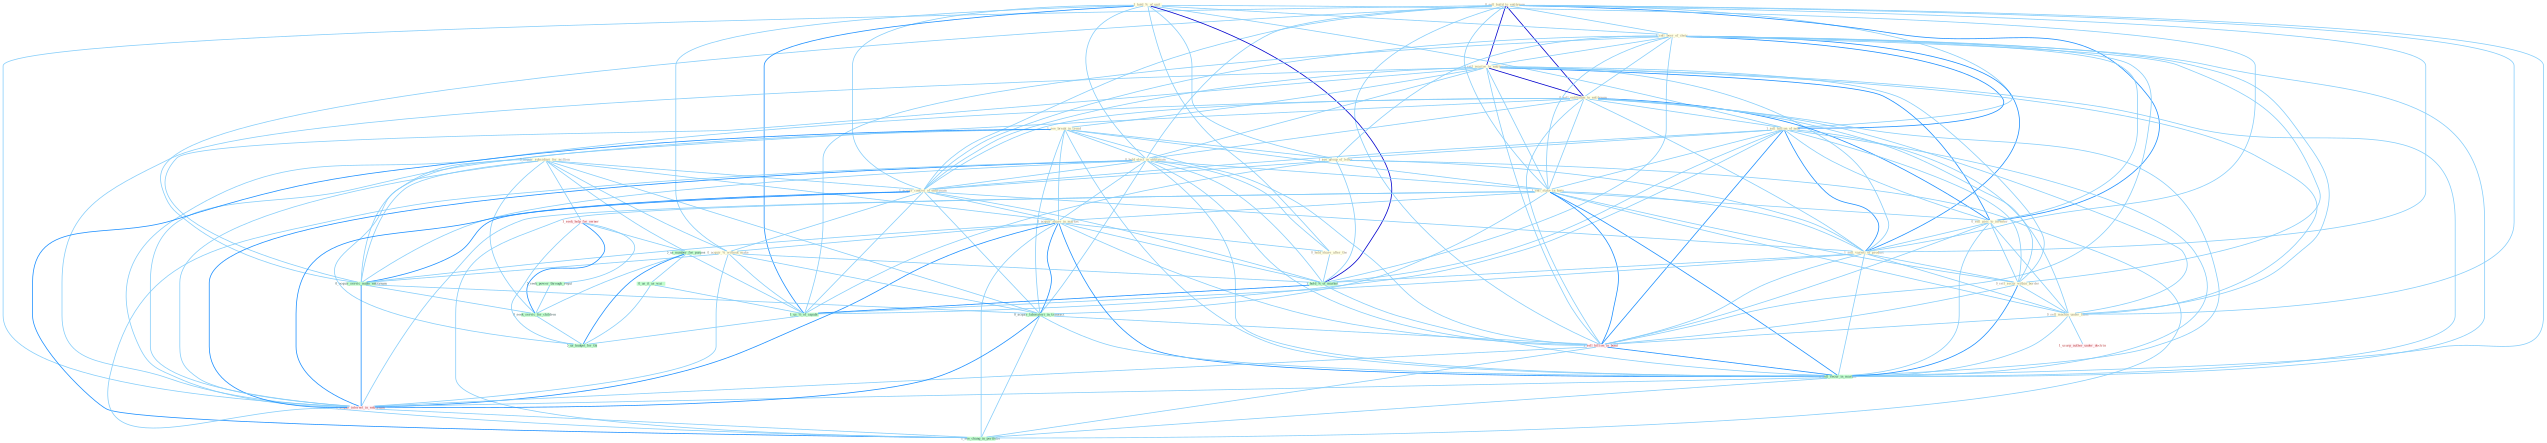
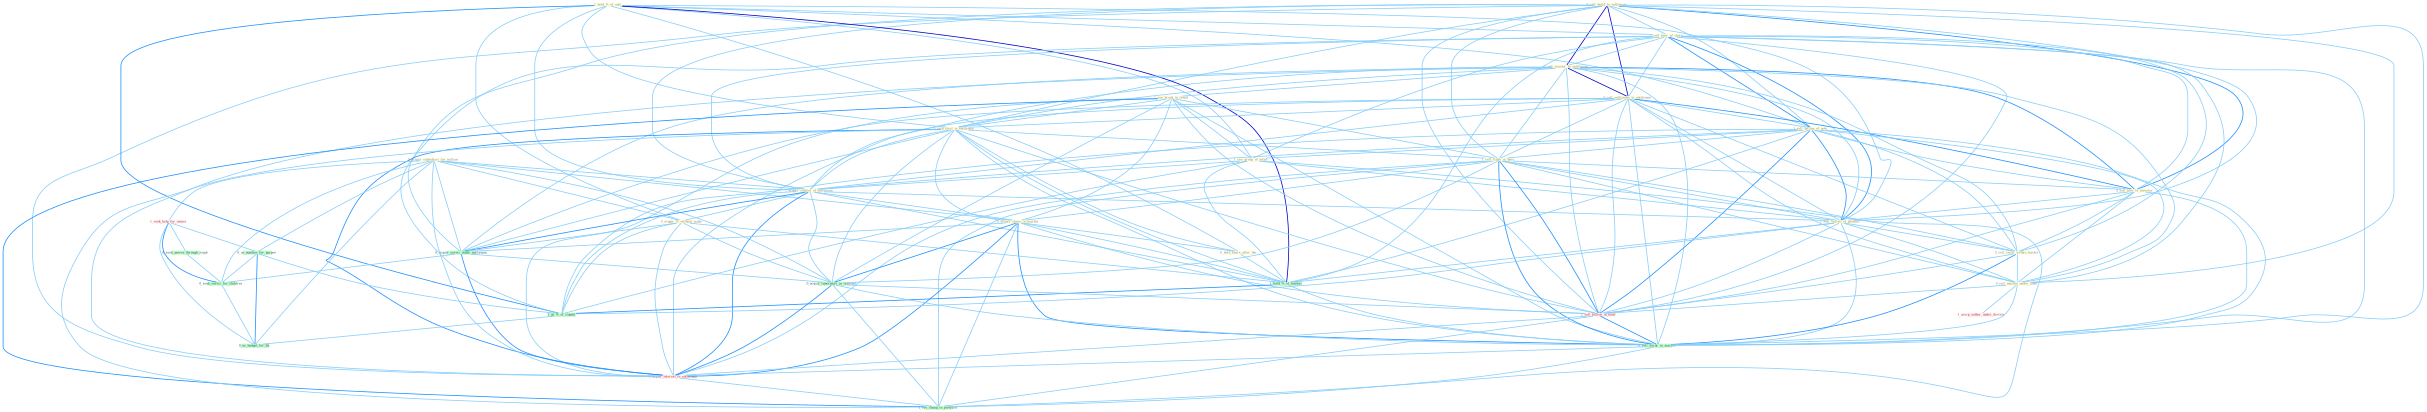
edge "1_sell_beer_of_choic" -- "1_sell_stake_in_hors": removed
edge "0_acquir_share_in_market" -- "0_acquir_%_without_make": removed
node "0_us_it_as_wai": removed
